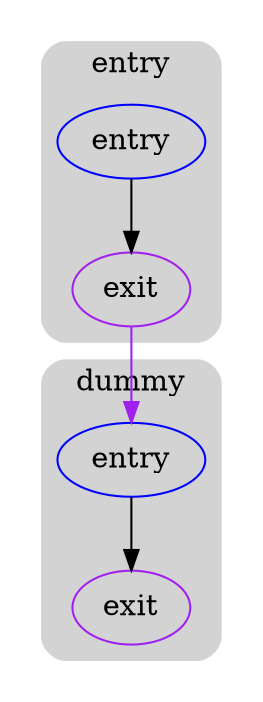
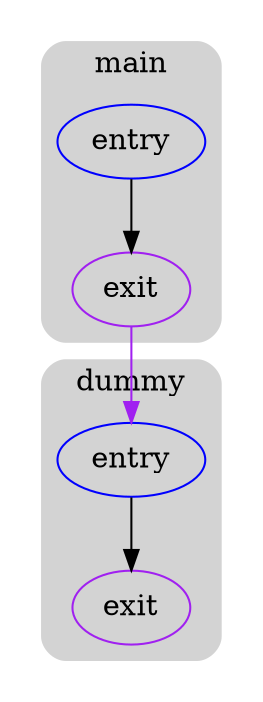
cluster "entry": label "entry" -> "main"
